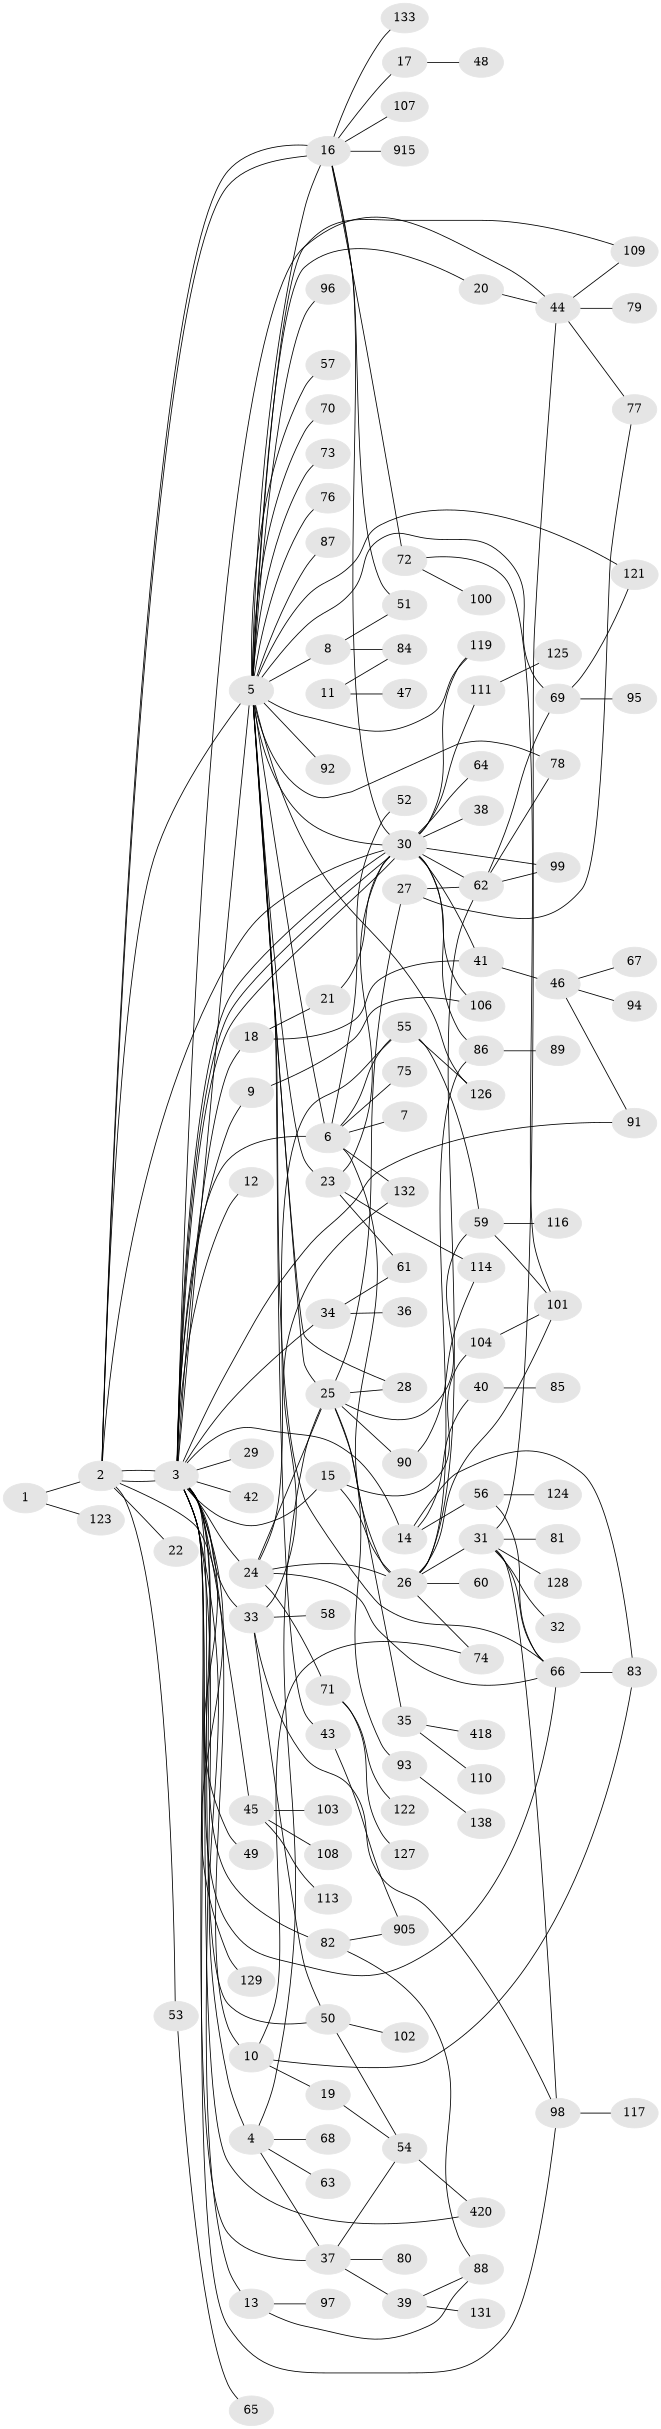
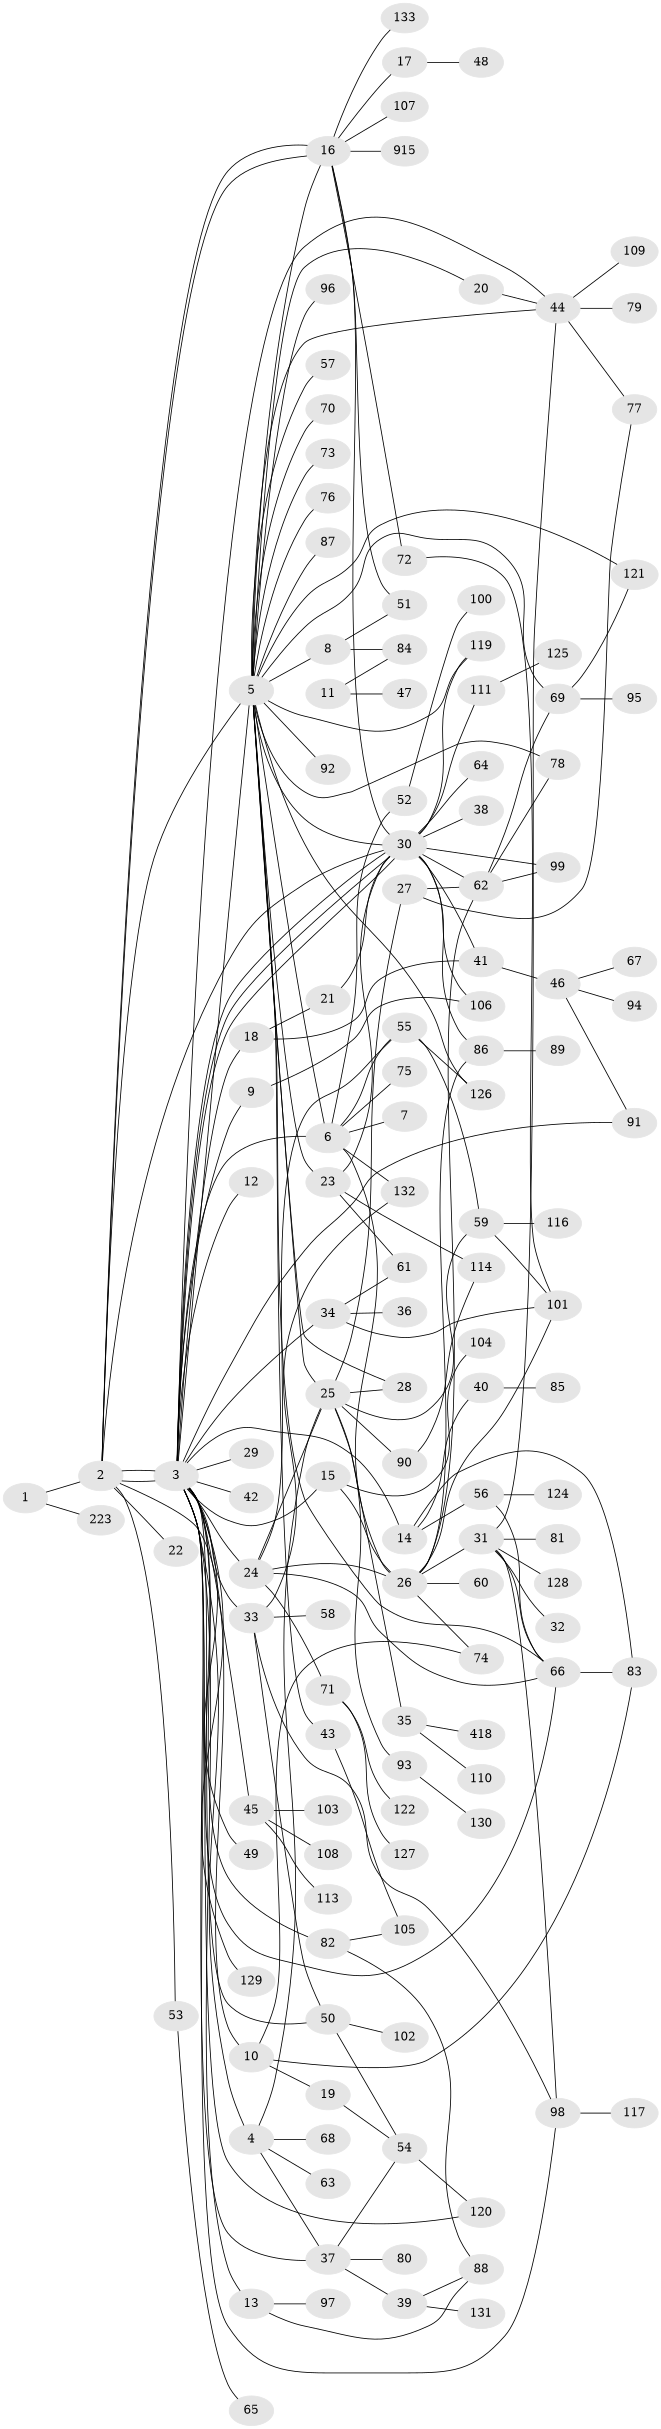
edge "109" -- "5": now "44" -- "5"
edge "72" -- "100": now "52" -- "100"
edge "101" -- "104": now "101" -- "34"
node "123": label "123" -> "223"
node "138": label "138" -> "130"
node "905": label "905" -> "105"
node "420": label "420" -> "120"
